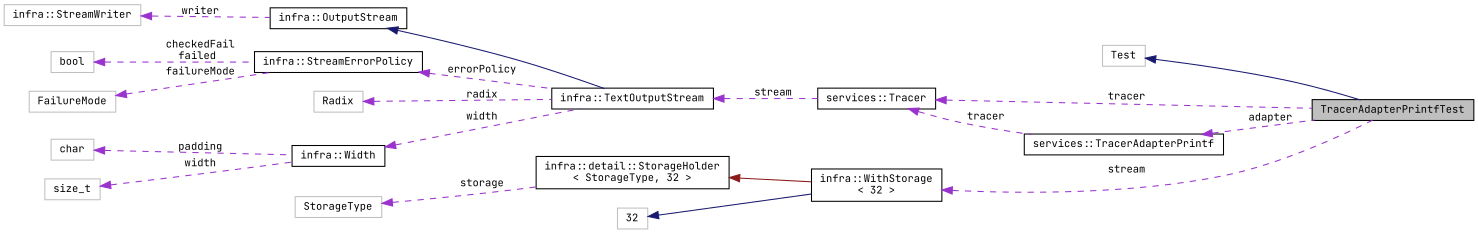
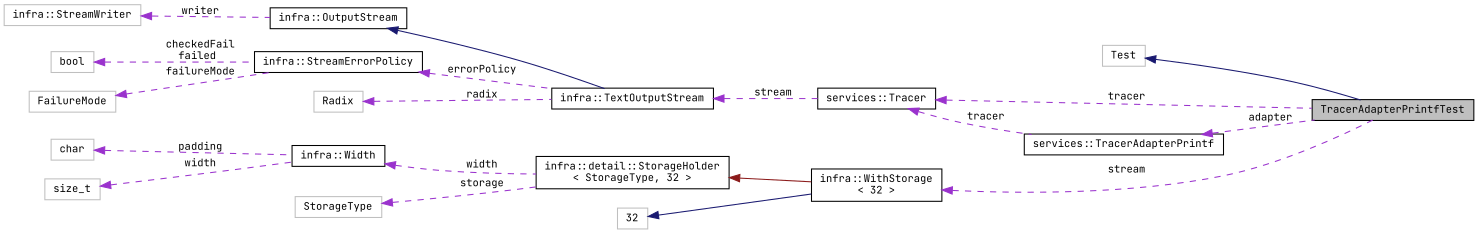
edge "infra::TextOutputStream" -> "infra::Width": now "infra::detail::StorageHolder < StorageType, 32 >" -> "infra::Width"
